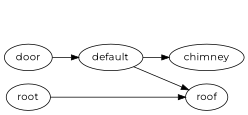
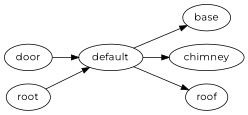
node "base": added
edge "root" -> "roof": now "root" -> "default"
